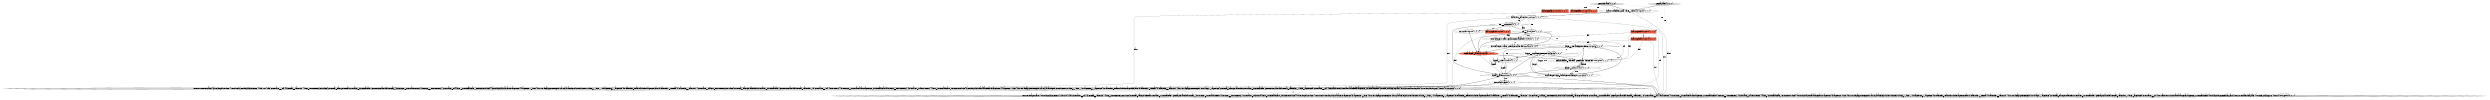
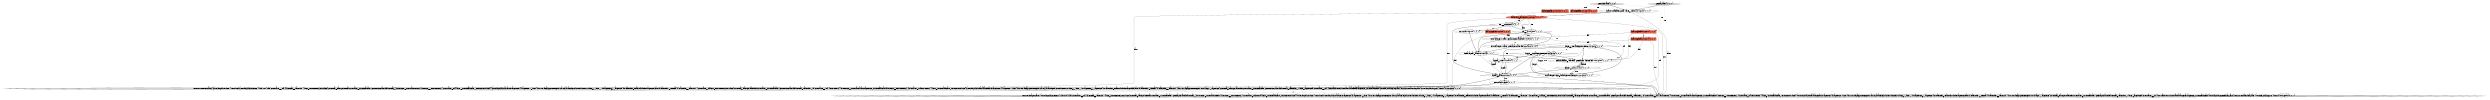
node "final int size = leaves.size()@@@4@@@['1', '1', '1']": fillcolor white -> tomato
node "boolean anyReal = false@@@11@@@['1', '1', '1']": fillcolor tomato -> white
